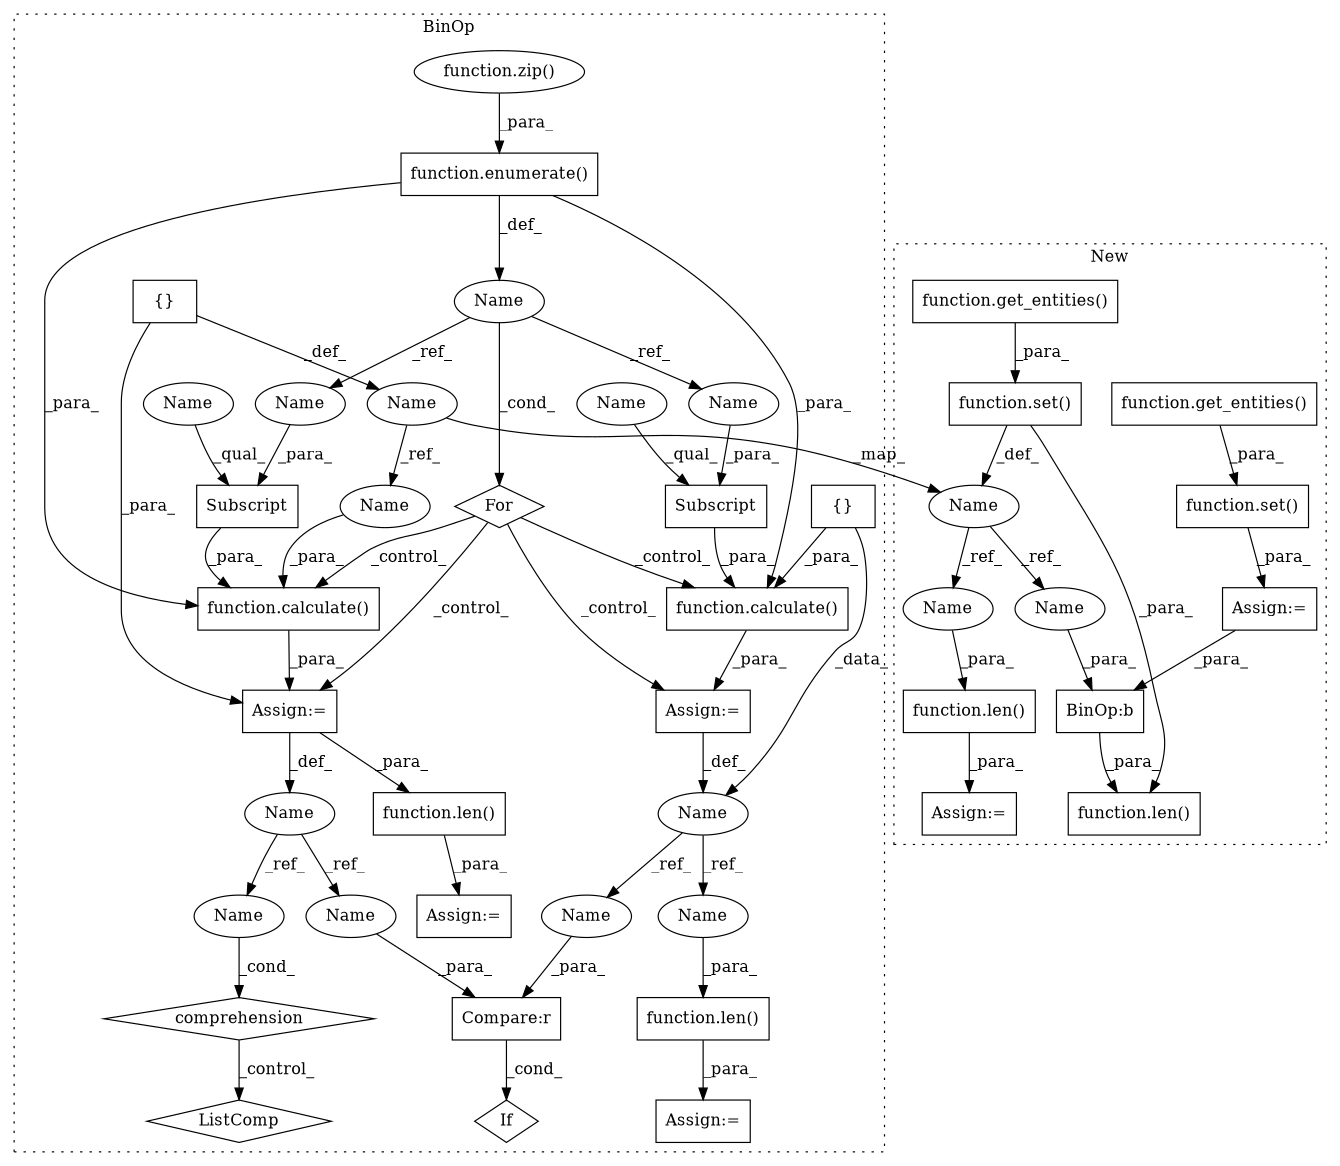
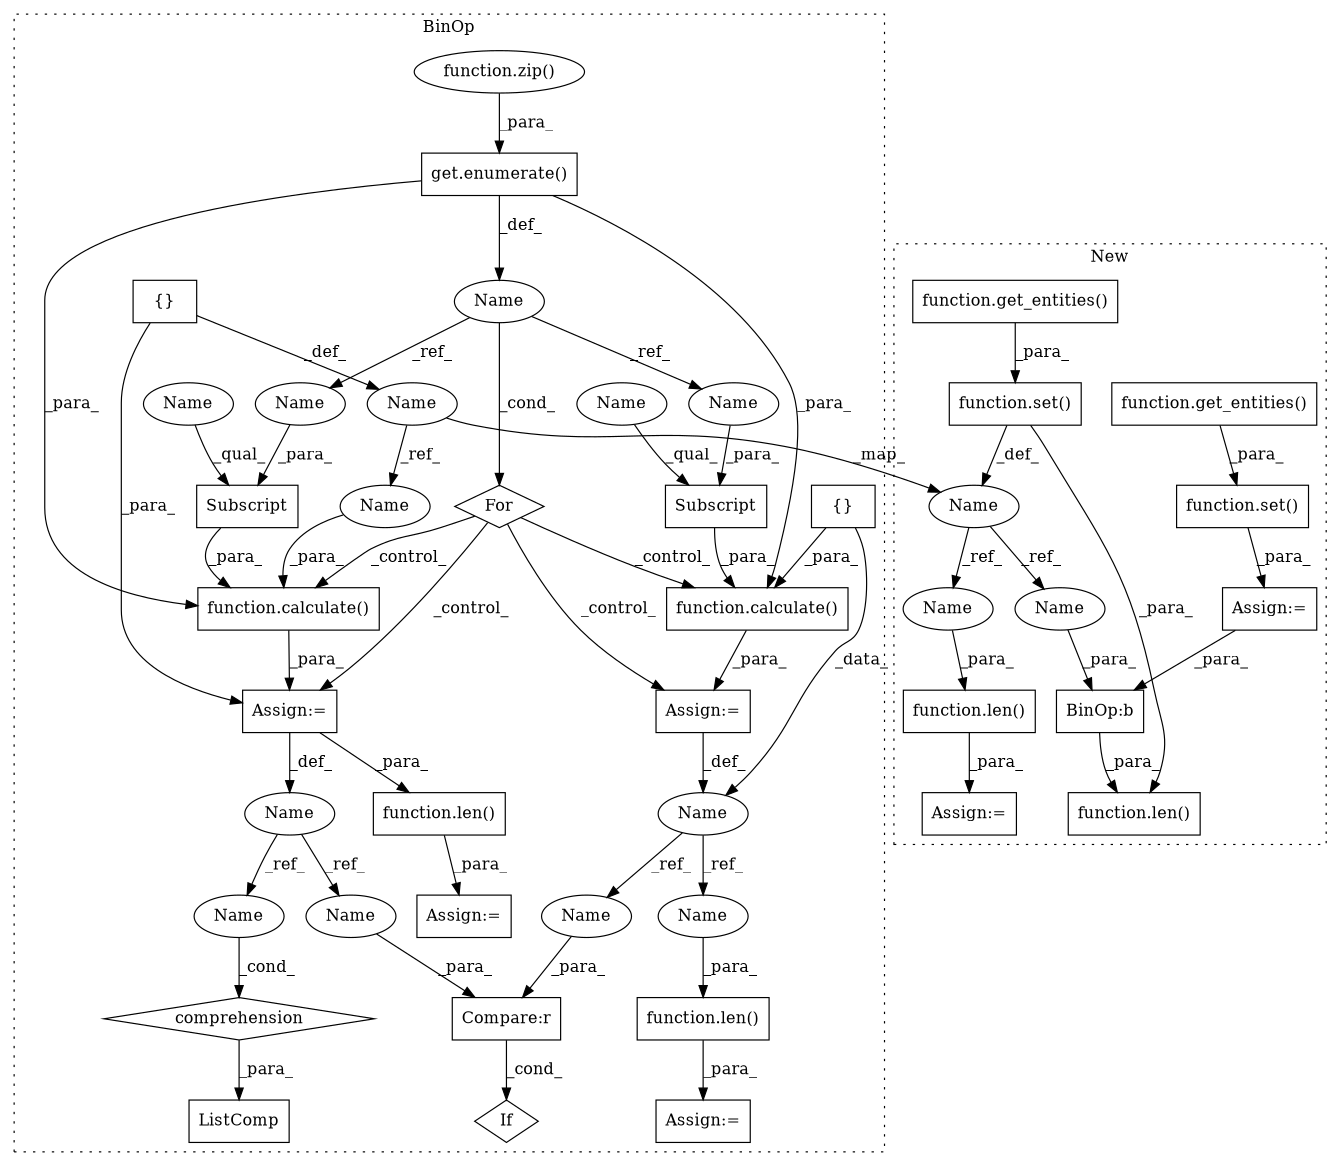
node "function.enumerate()": label "function.enumerate()" -> "get.enumerate()"
edge "comprehension" -> "ListComp": label "_control_" -> "_para_"
node "ListComp": shape diamond -> box
